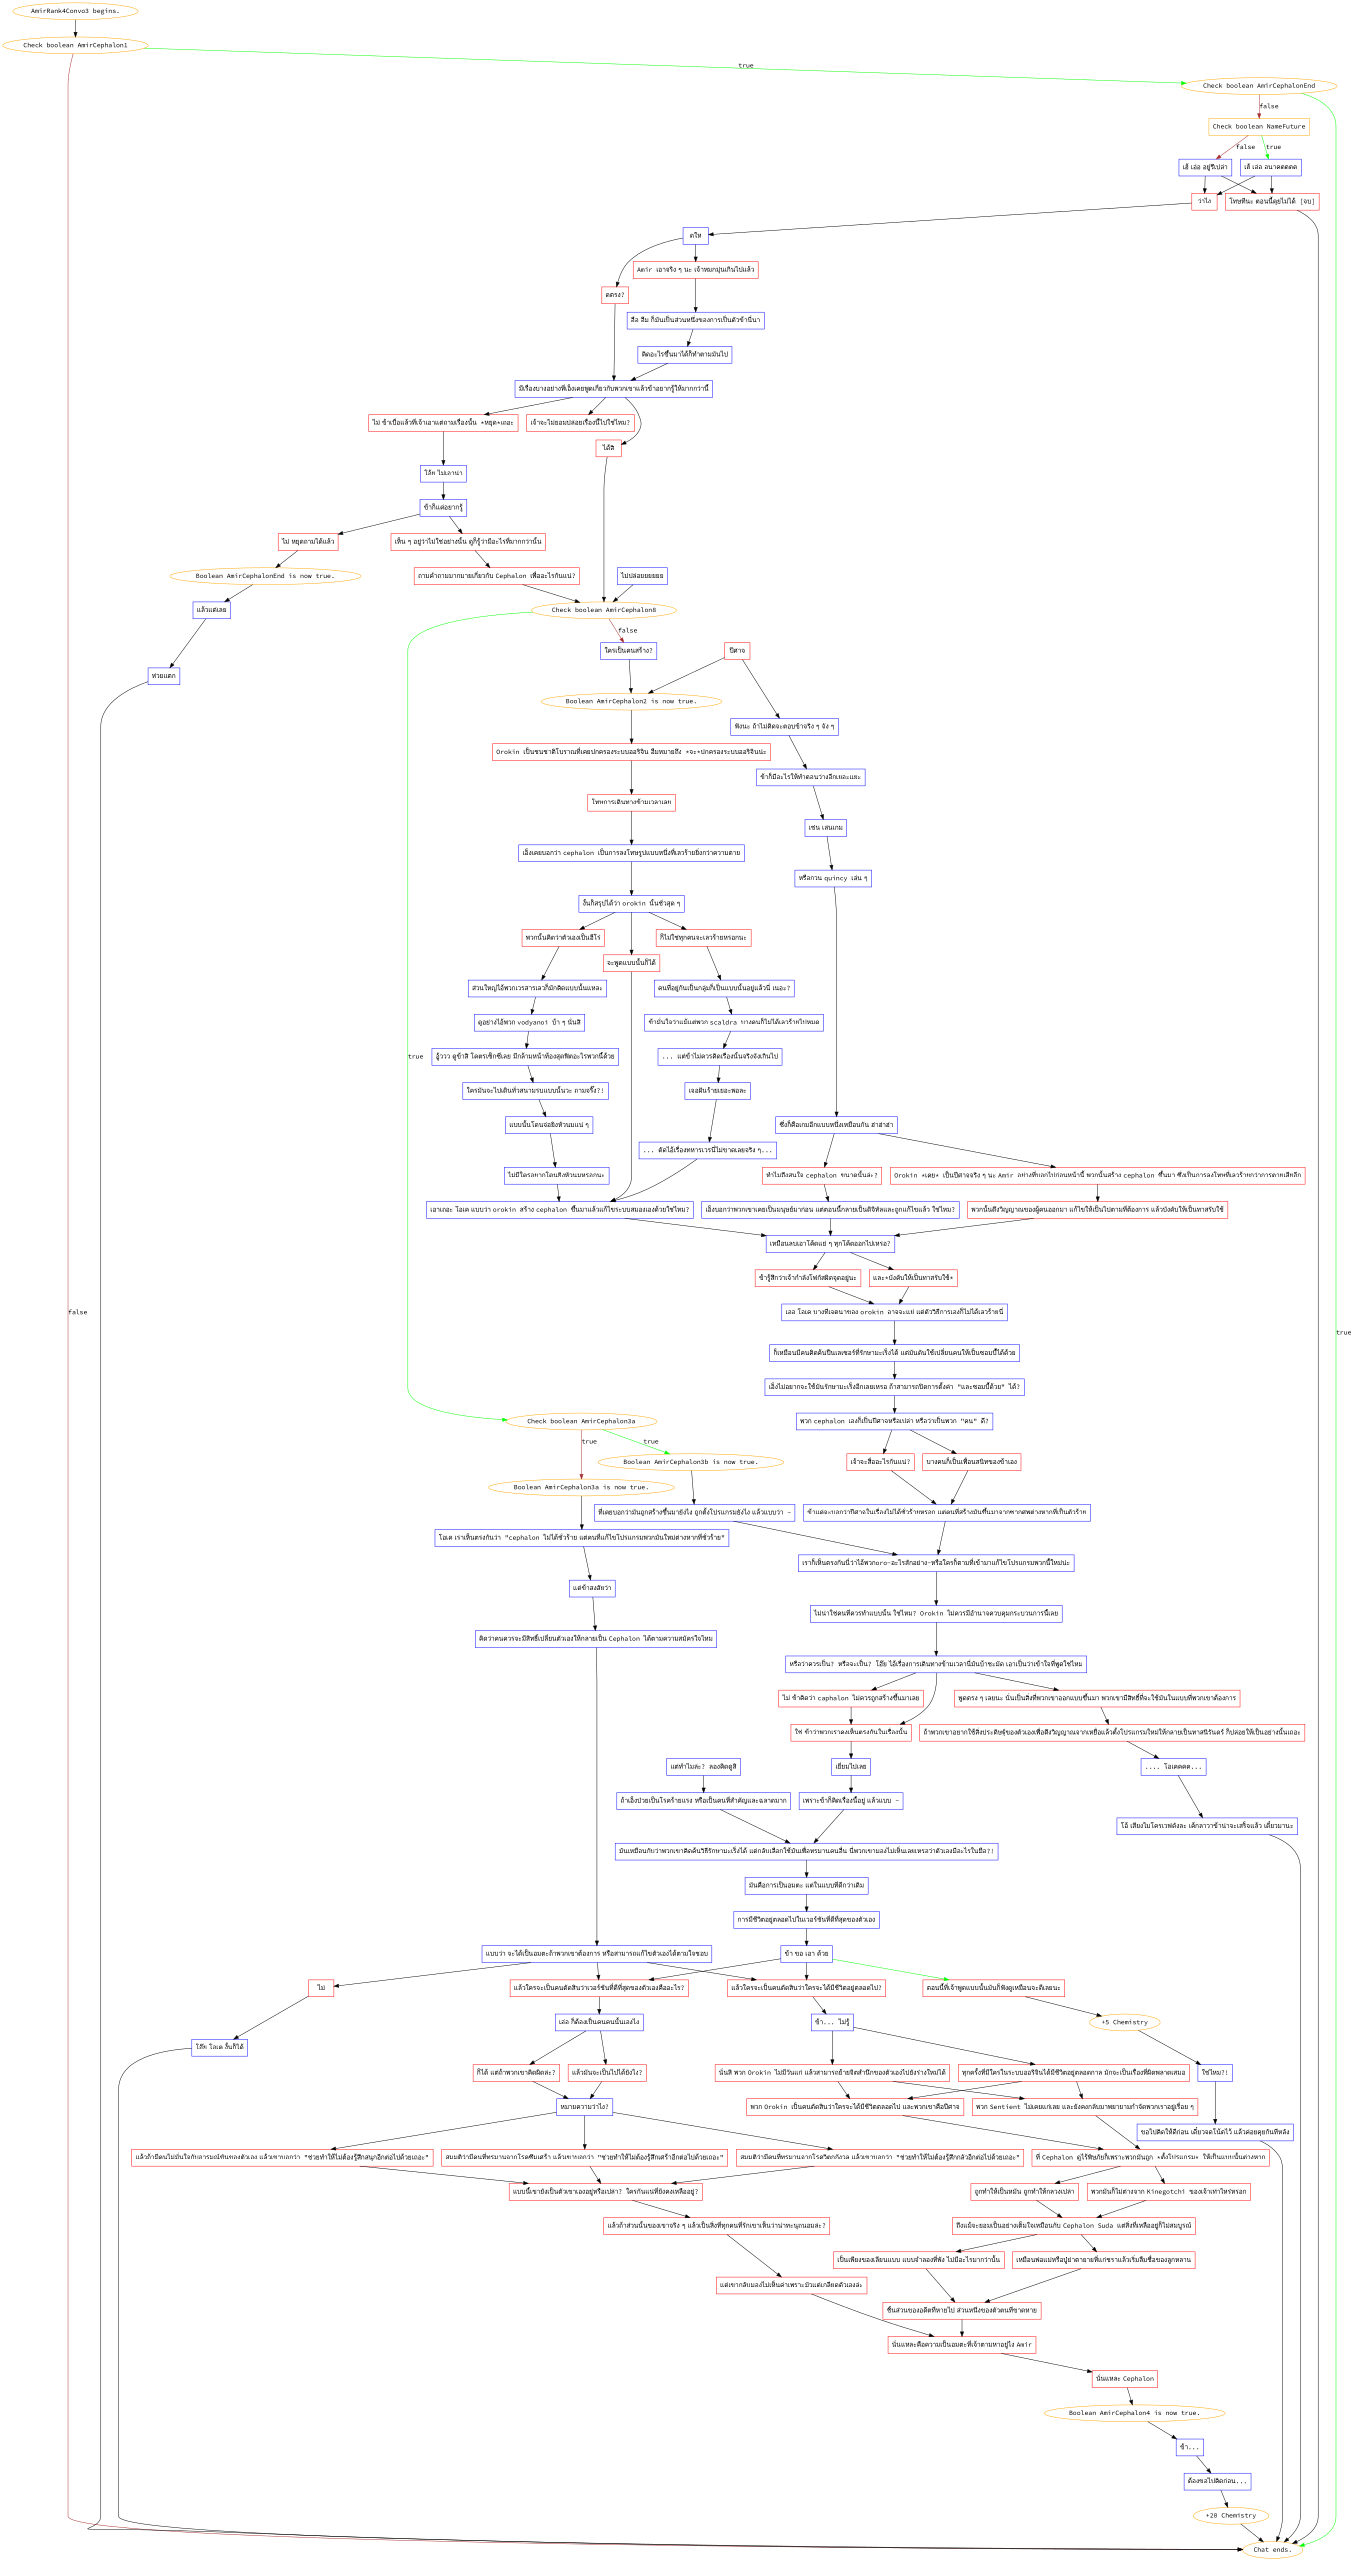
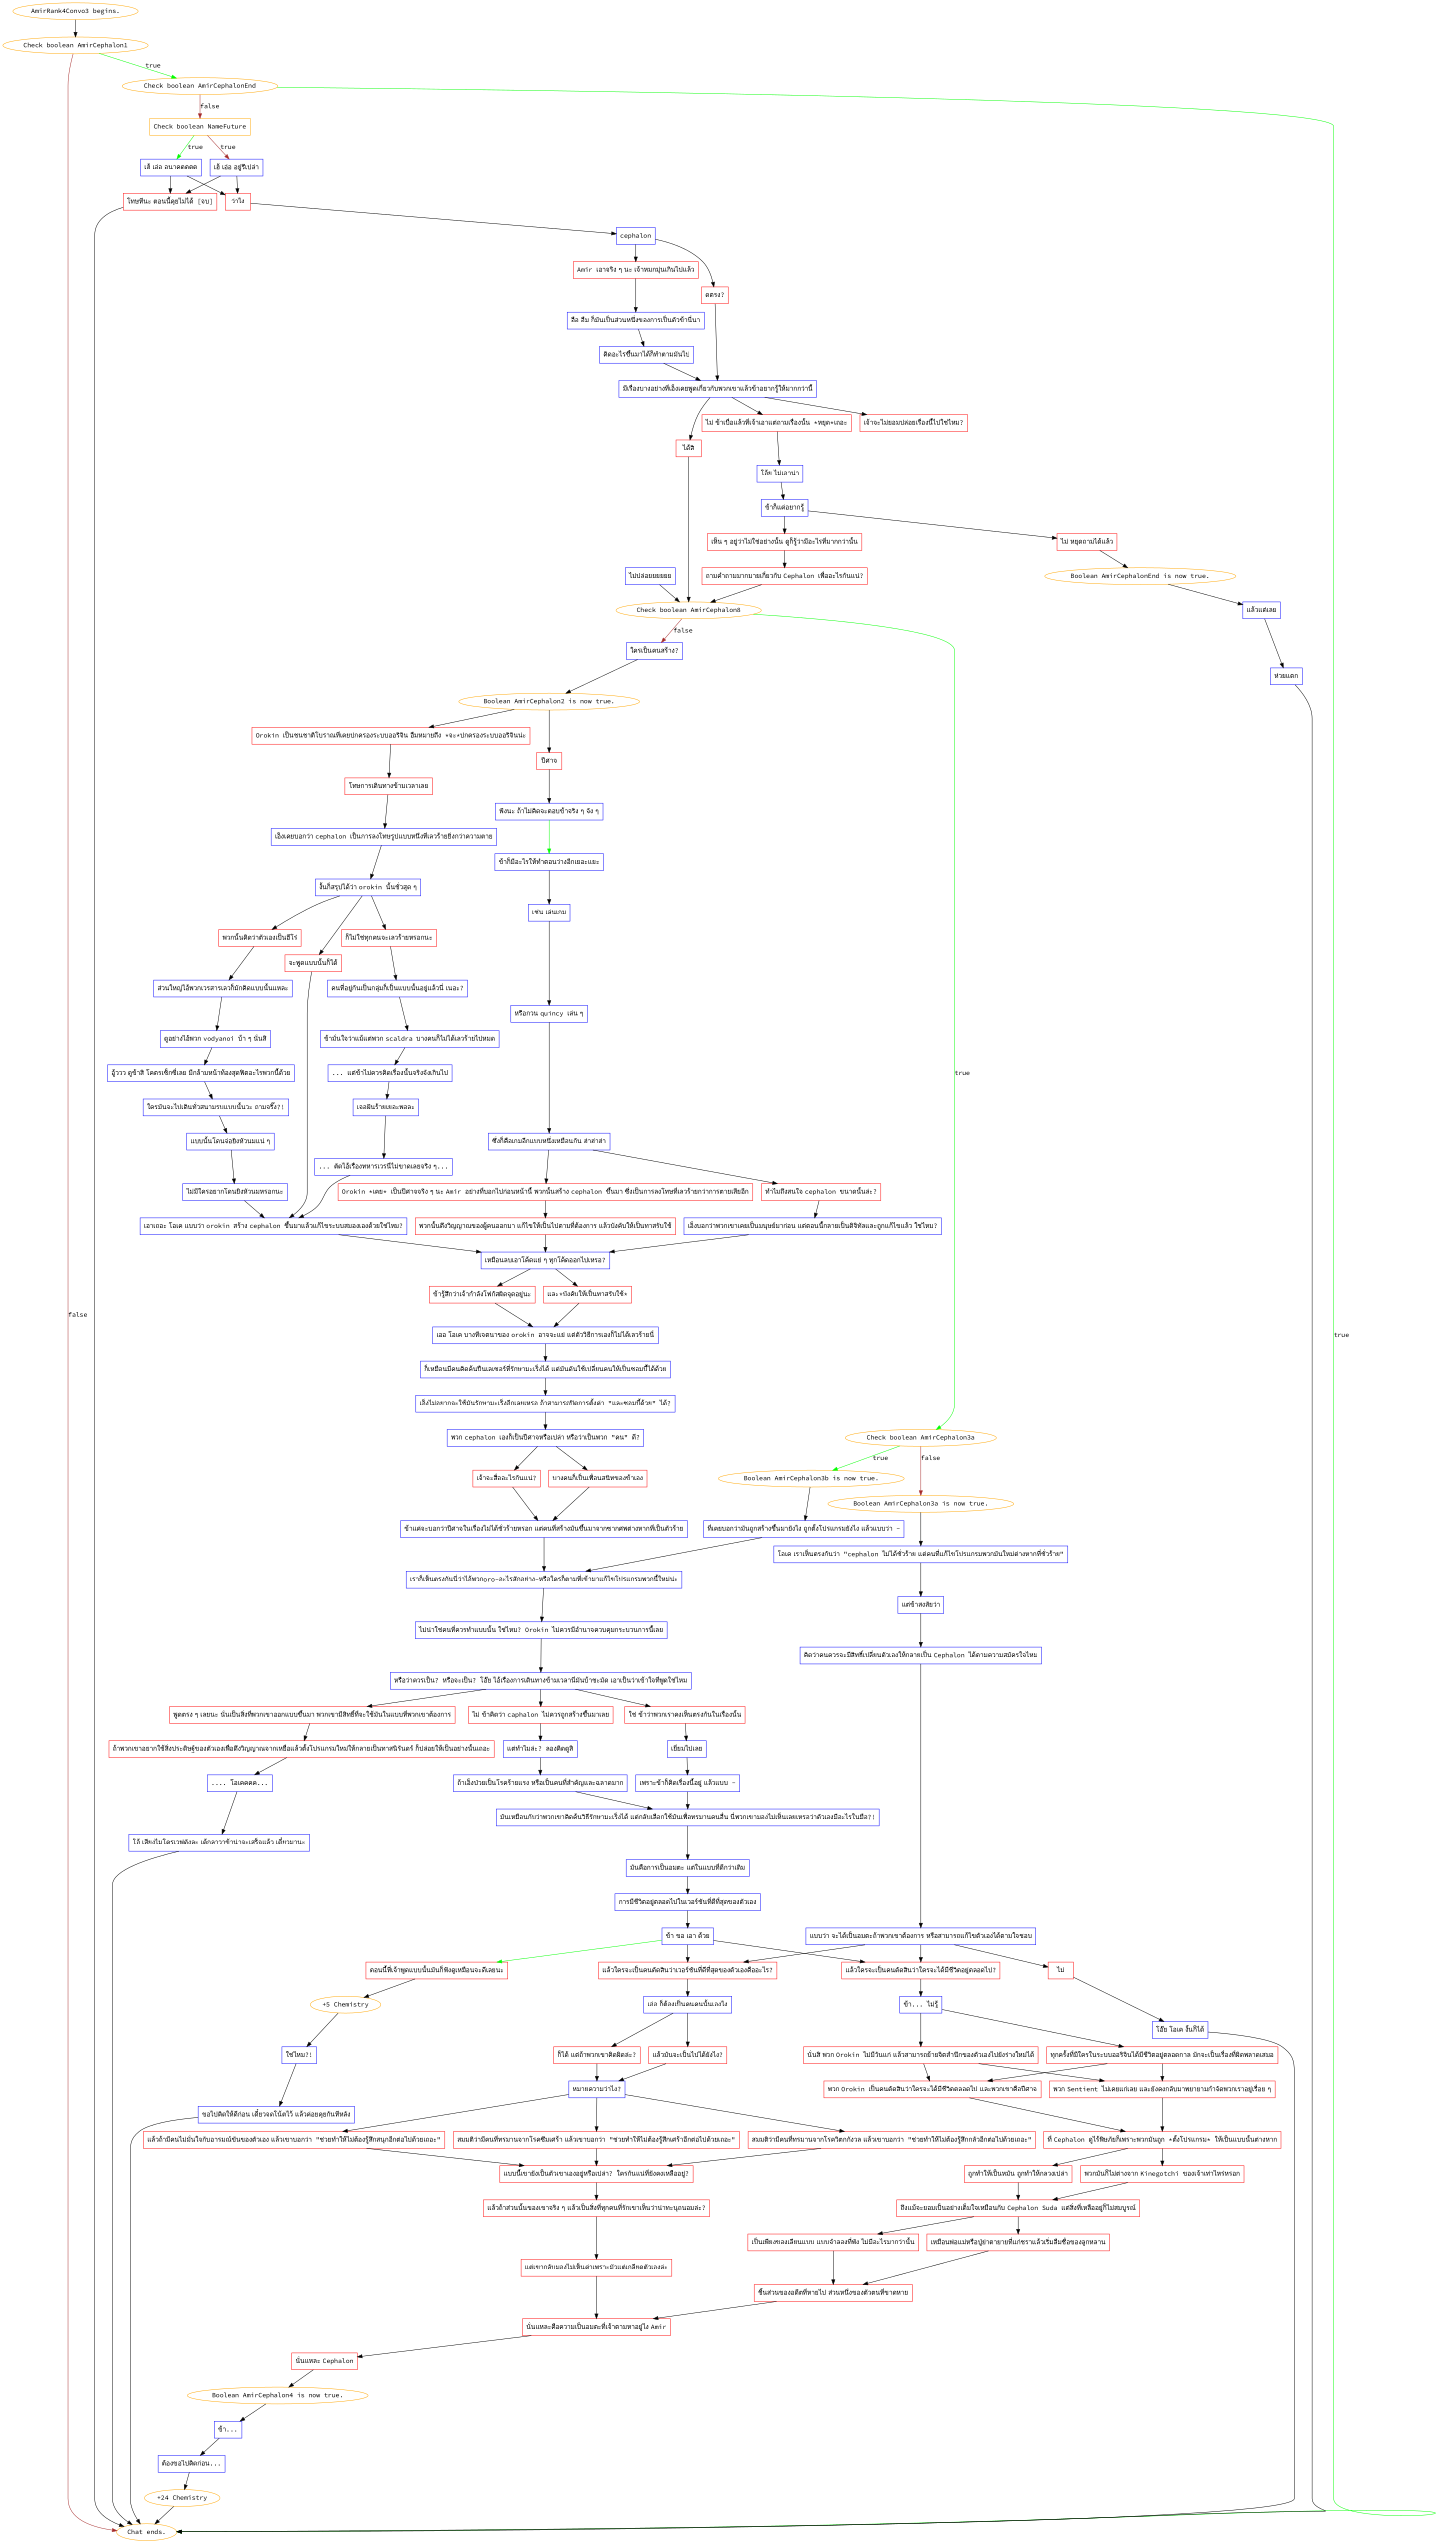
edge "Check boolean NameFuture" -> "เฮ้ เอ่อ อยู่รึเปล่า": label "false" -> "true"
node "ดให": label "ดให" -> "cephalon"
edge "ปีศาจ" -> "Boolean AmirCephalon2 is now true.": reversed
edge "ฟังนะ ถ้าไม่คิดจะตอบข้าจริง ๆ จัง ๆ" -> "ข้าก็มีอะไรให้ทำตอนว่างอีกเยอะแยะ": color black -> green
edge "Check boolean AmirCephalon3a" -> "Boolean AmirCephalon3a is now true.": label "true" -> "false"
edge "ไม่ ข้าคิดว่า caphalon ไม่ควรถูกสร้างขึ้นมาเลย" -> "ใช่ ข้าว่าพวกเราคงเห็นตรงกันในเรื่องนั้น": now "ไม่ ข้าคิดว่า caphalon ไม่ควรถูกสร้างขึ้นมาเลย" -> "แต่ทำไมล่ะ? ลองคิดดูสิ"
node "+20 Chemistry": label "+20 Chemistry" -> "+24 Chemistry"
